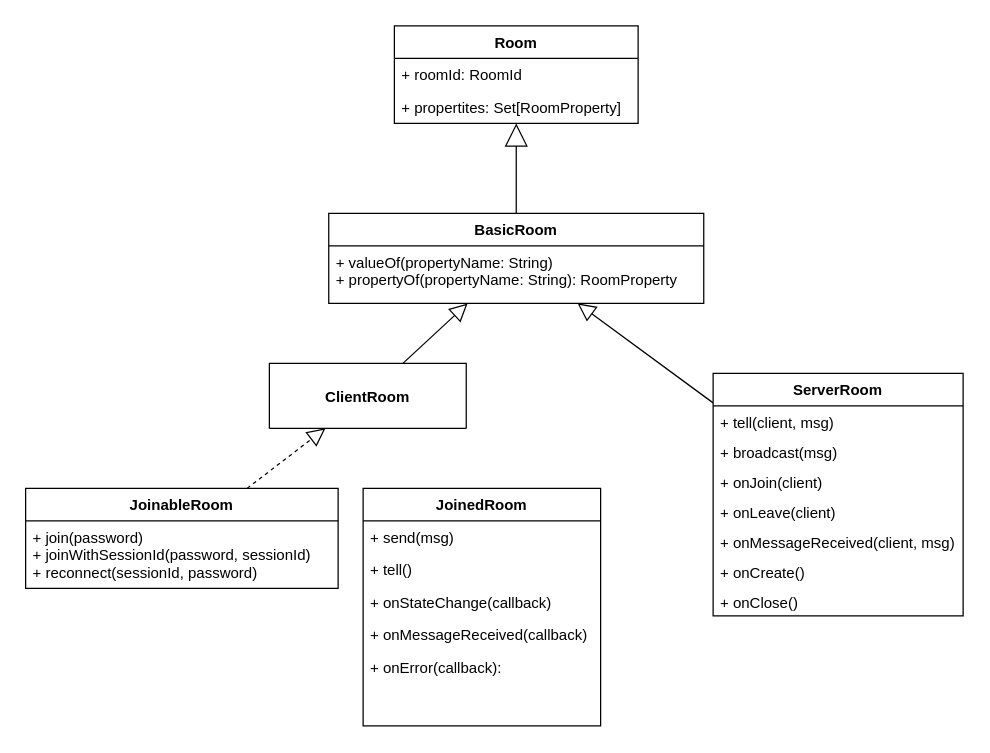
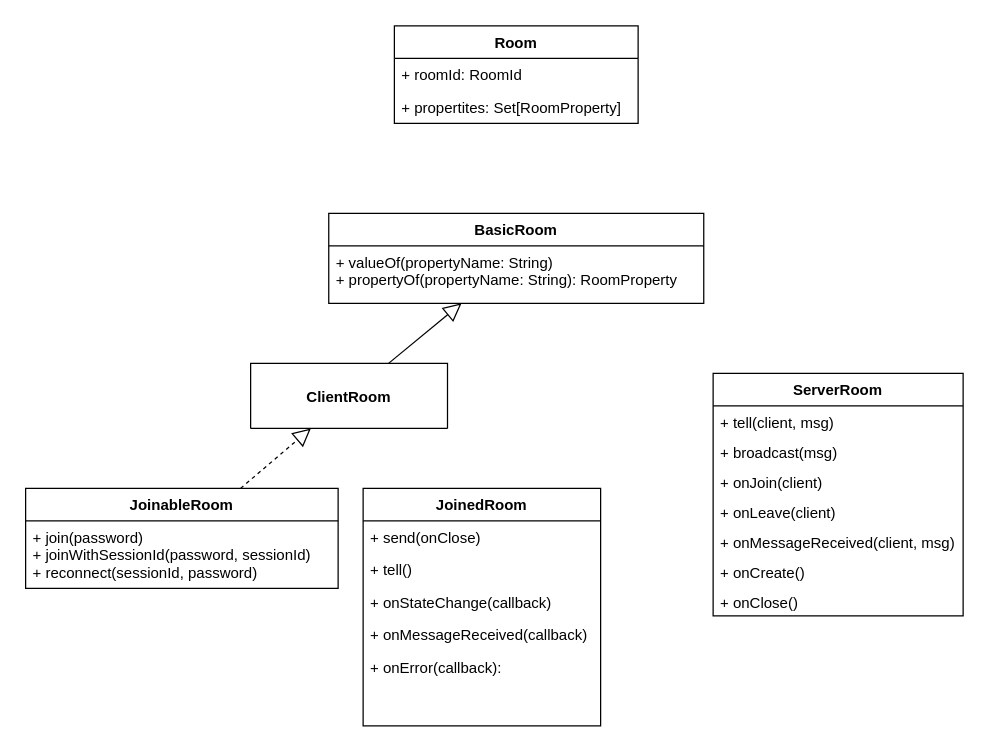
edge "BasicRoom" -> "Room": removed
edge "ServerRoom" -> "BasicRoom": removed
node "ClientRoom": moved (368, 396) -> (349, 396)
node "+ send(msg)": label "+ send(msg)" -> "+ send(onClose)"
